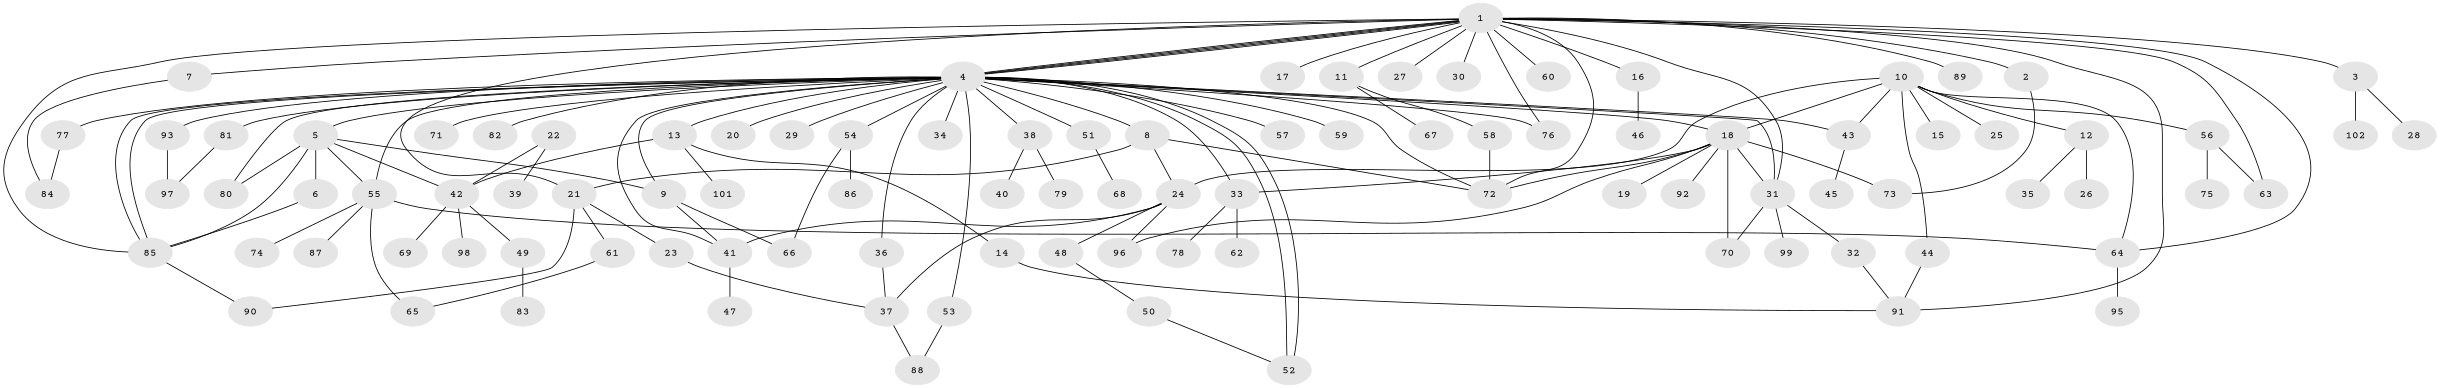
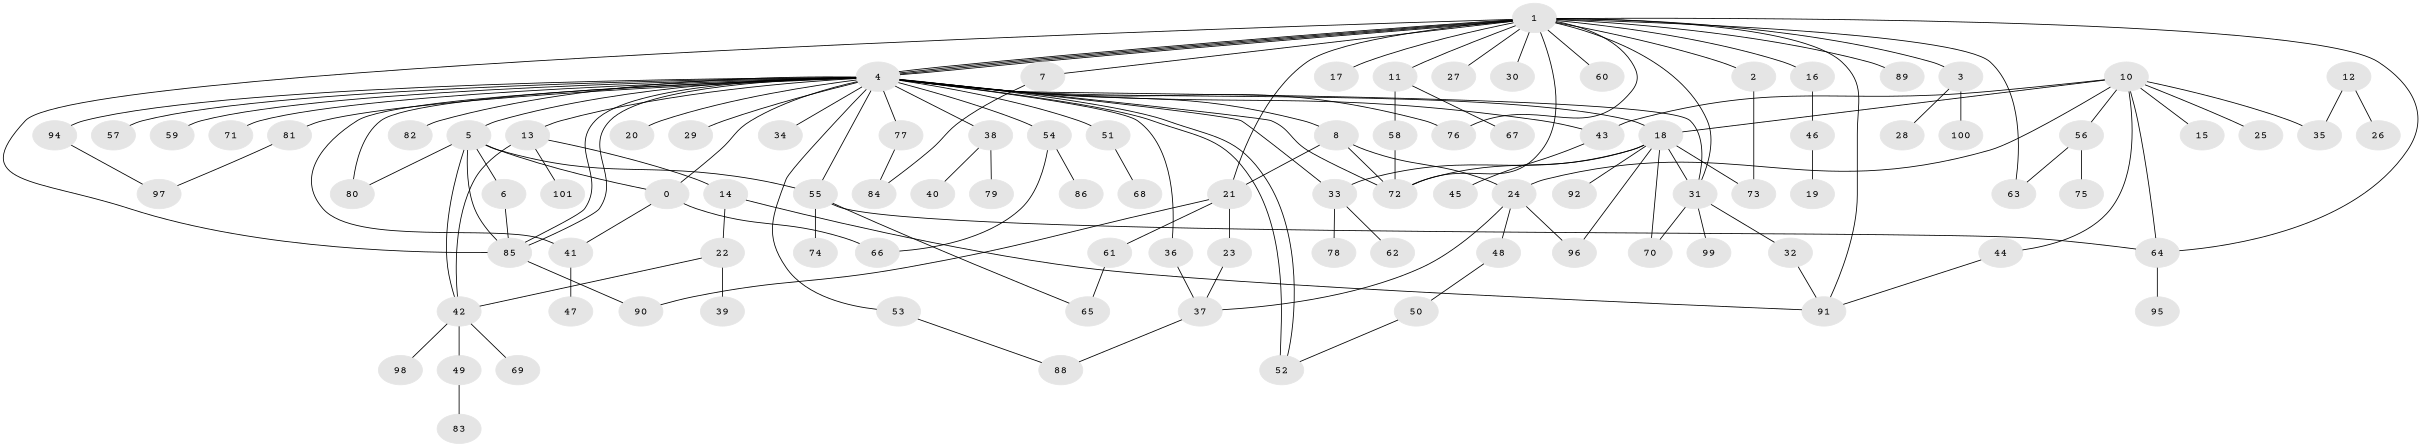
edge "10" -- "12": now "10" -- "35"
node "93": label "93" -> "94"
node "102": label "102" -> "100"
edge "18" -- "19": now "46" -- "19"
node "9": label "9" -> "0"
edge "14" -- "22": added
edge "24" -- "41": removed
node "87": removed
